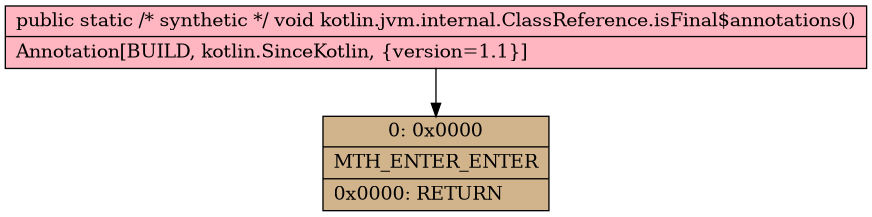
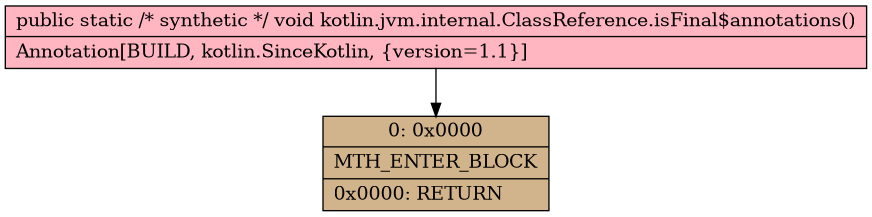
node "0: 0x0000": text "MTH_ENTER_ENTER" -> "MTH_ENTER_BLOCK"
